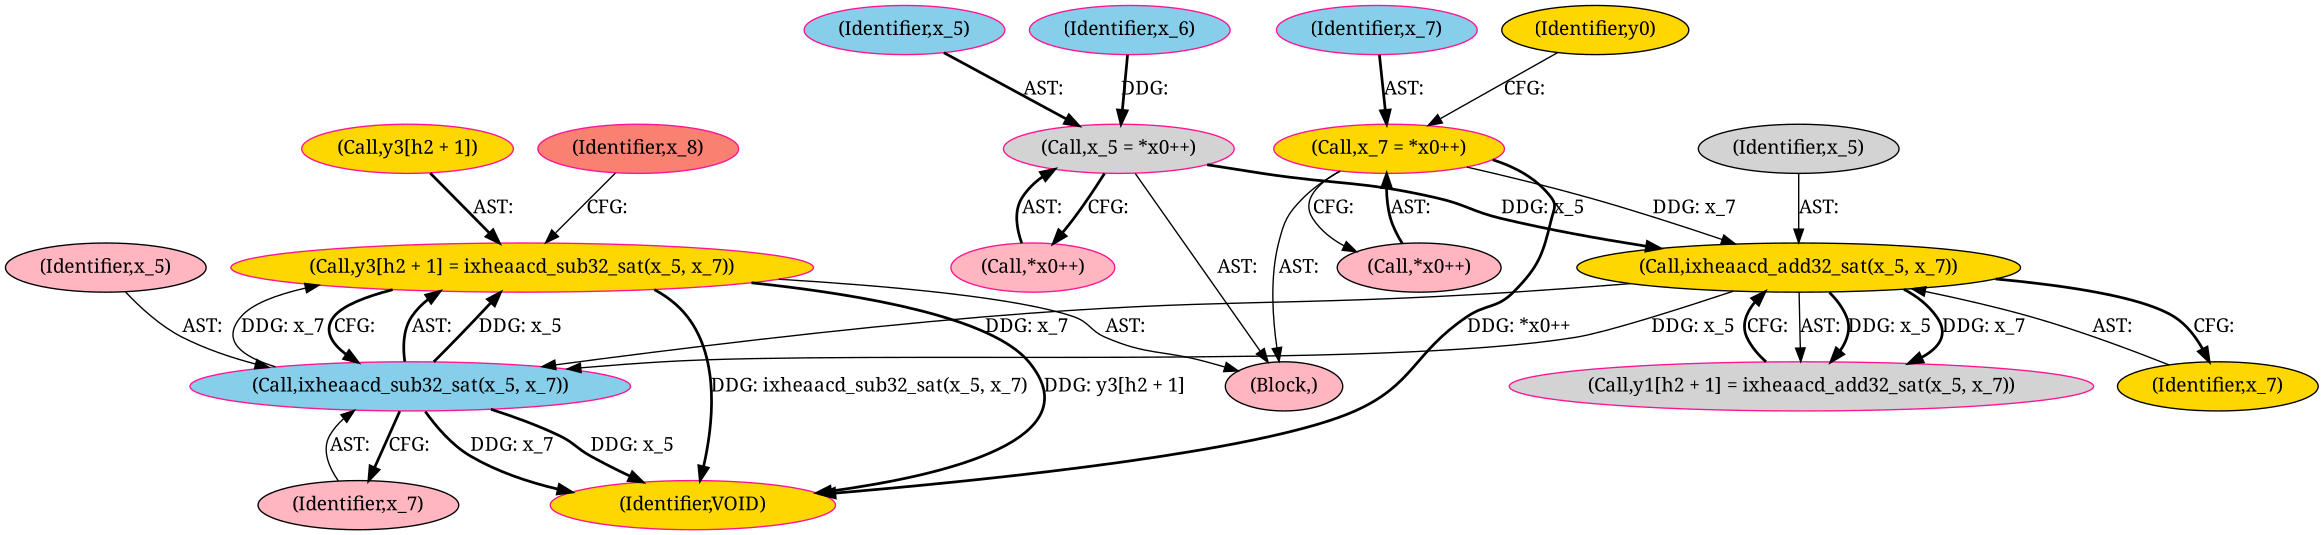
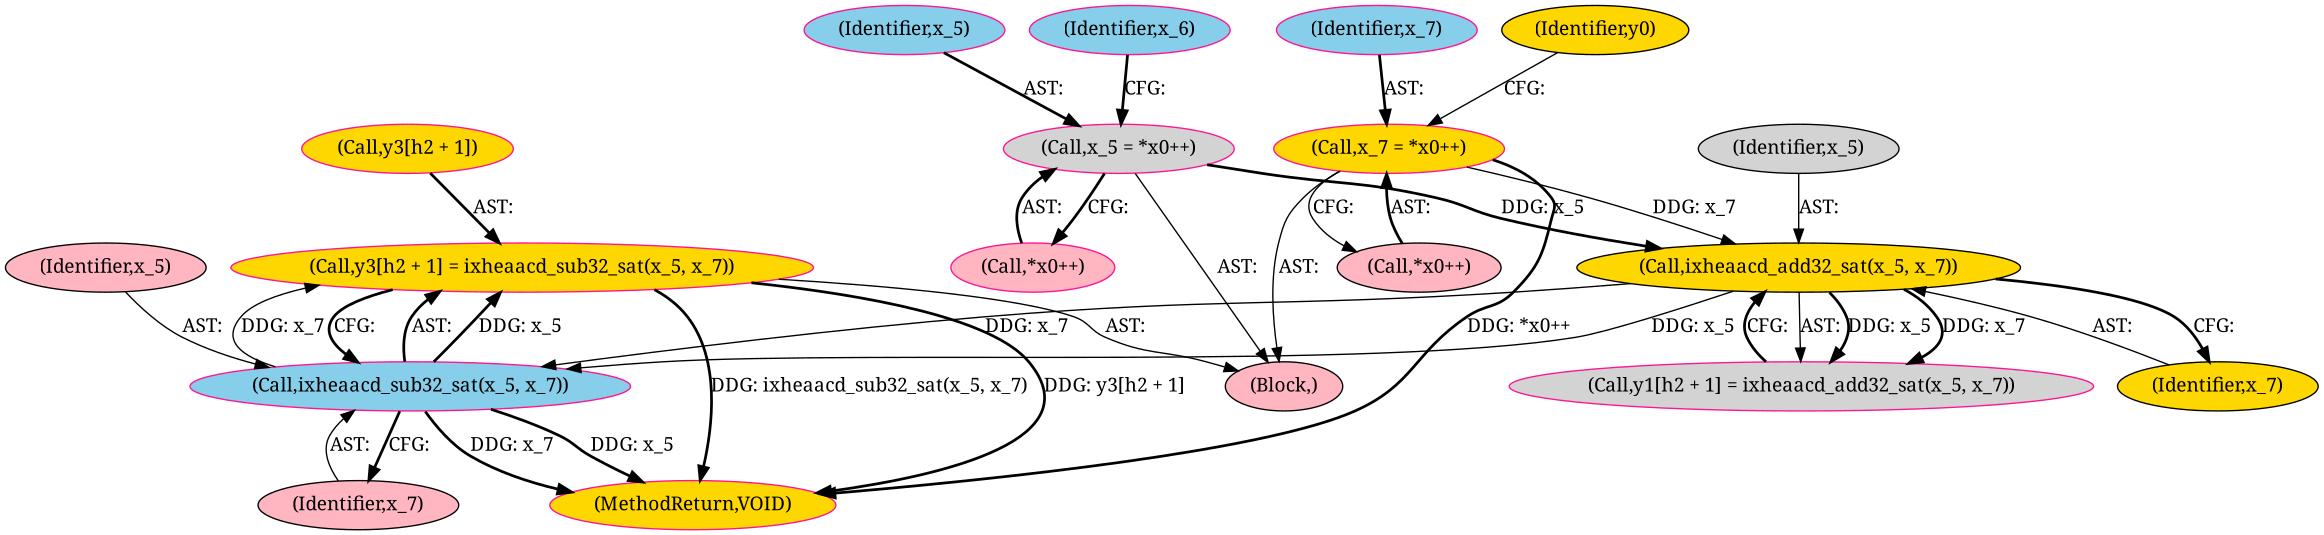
edge "(Identifier,x_6)" -> "(Call,x_5 = *x0++)": label "DDG: " -> "CFG: "
node "(Identifier,x_8)": removed
node "(Identifier,VOID)": label "(Identifier,VOID)" -> "(MethodReturn,VOID)"
